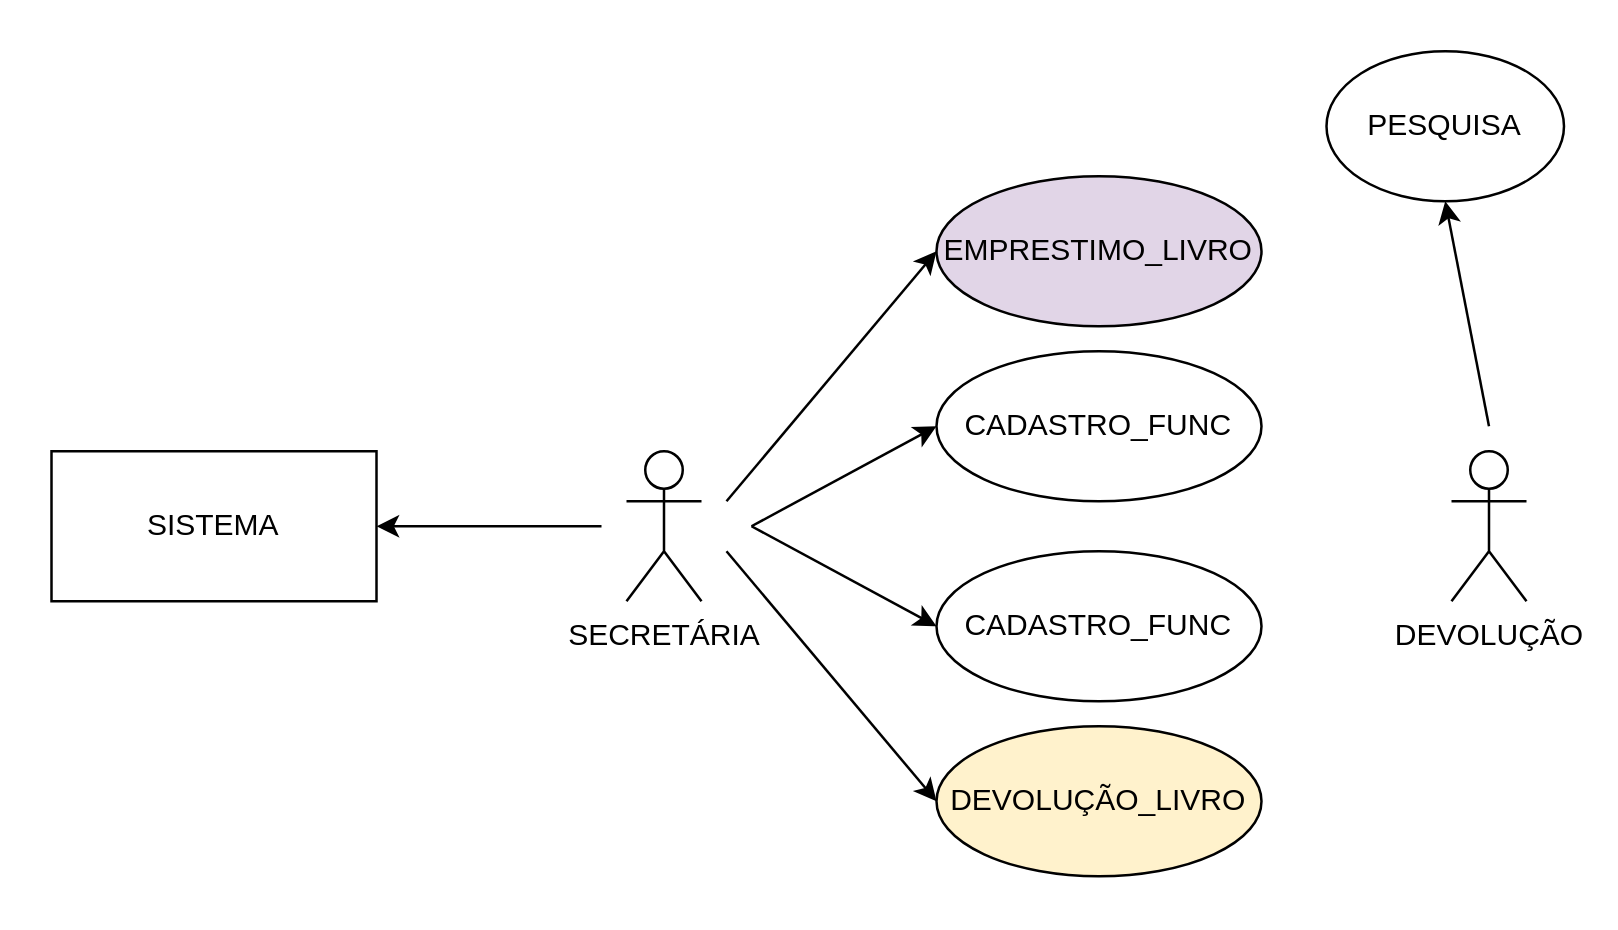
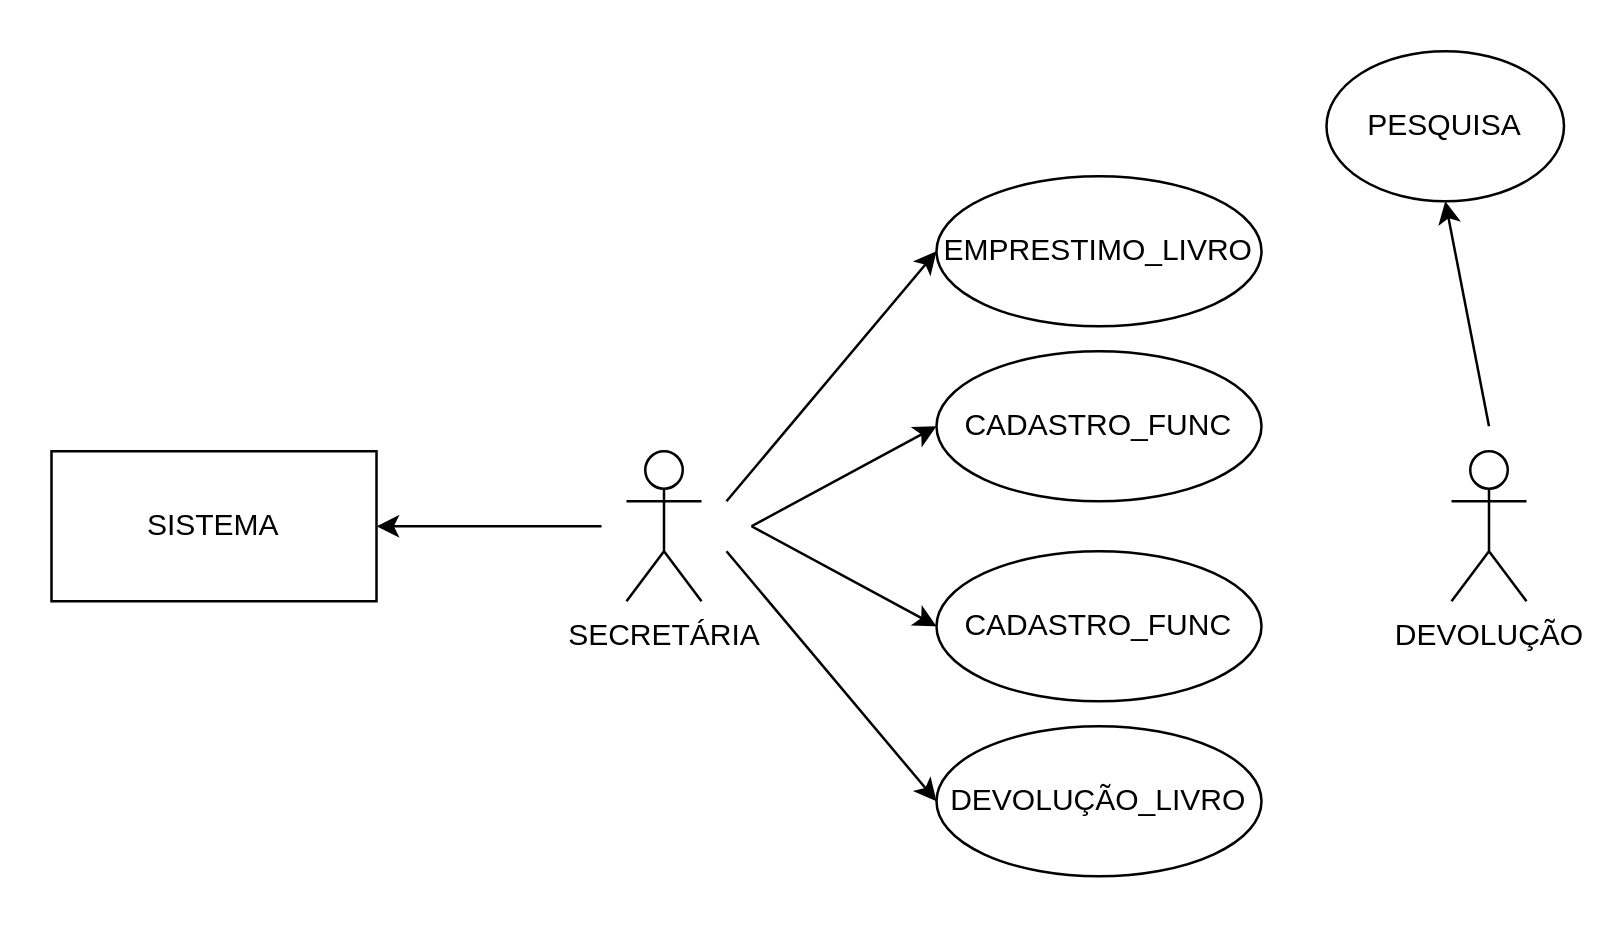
node "EMPRESTIMO_LIVRO": fillcolor #e1d5e7 -> #ffffff
node "DEVOLUÇÃO_LIVRO": fillcolor #fff2cc -> #ffffff
